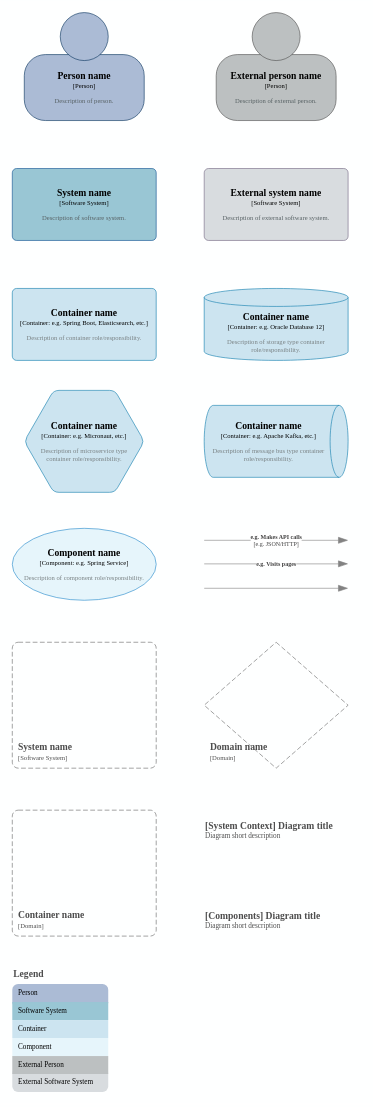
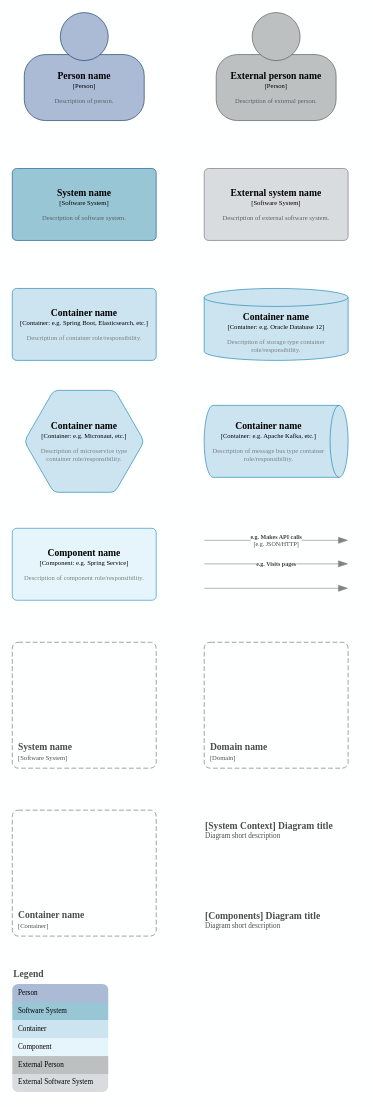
node "Component name [Component: e.g. Spring Service] Description of component role/responsibility.": shape ellipse -> rounded rectangle
node "Domain name [Domain]": shape diamond -> rounded rectangle
node "Container name [Domain]": label "Container name [Domain]" -> "Container name [Container]"
